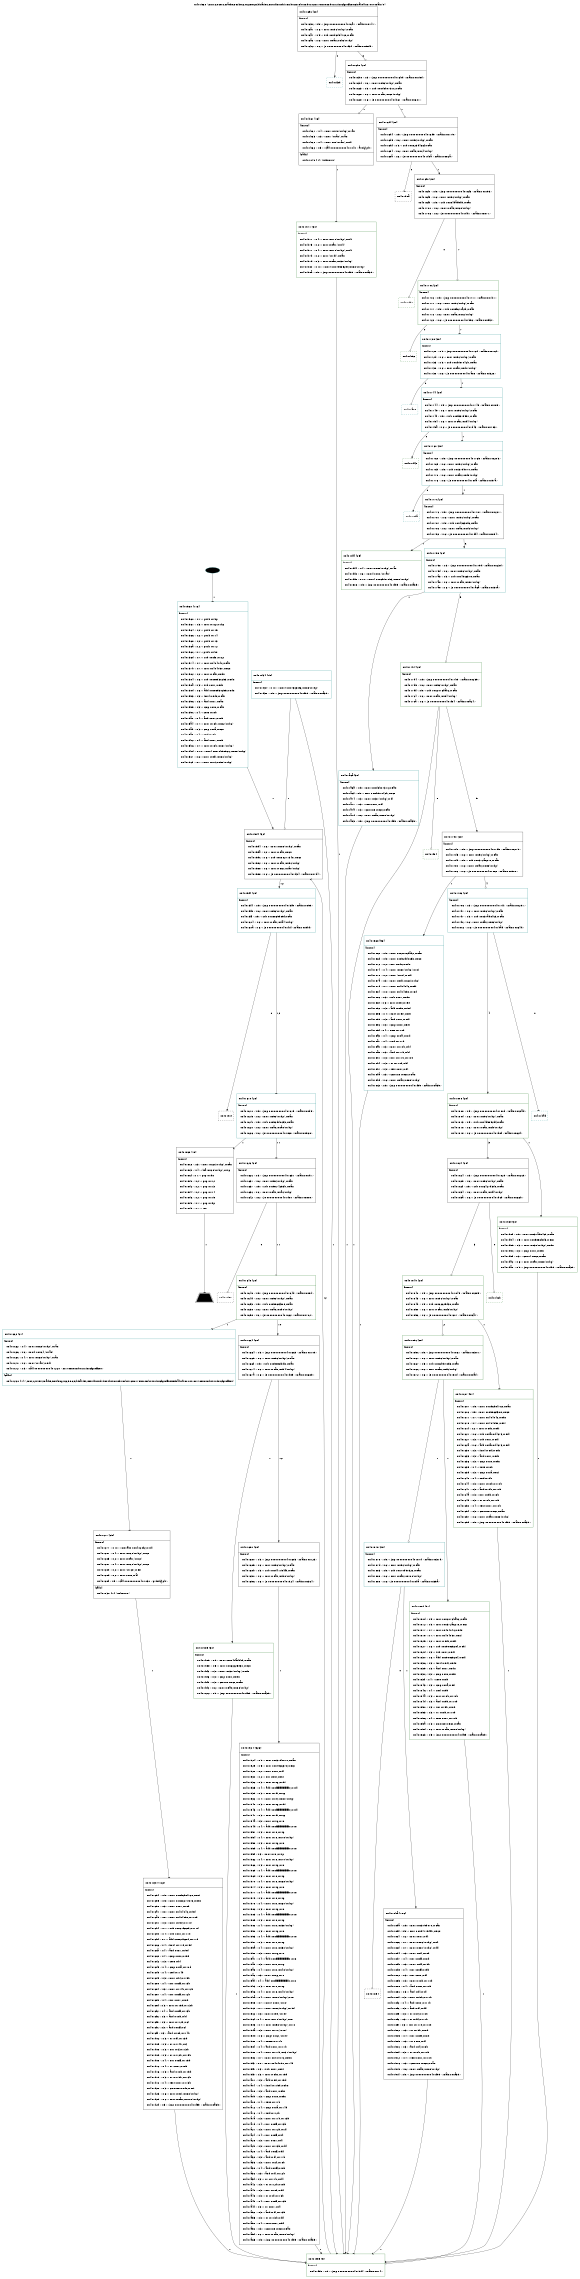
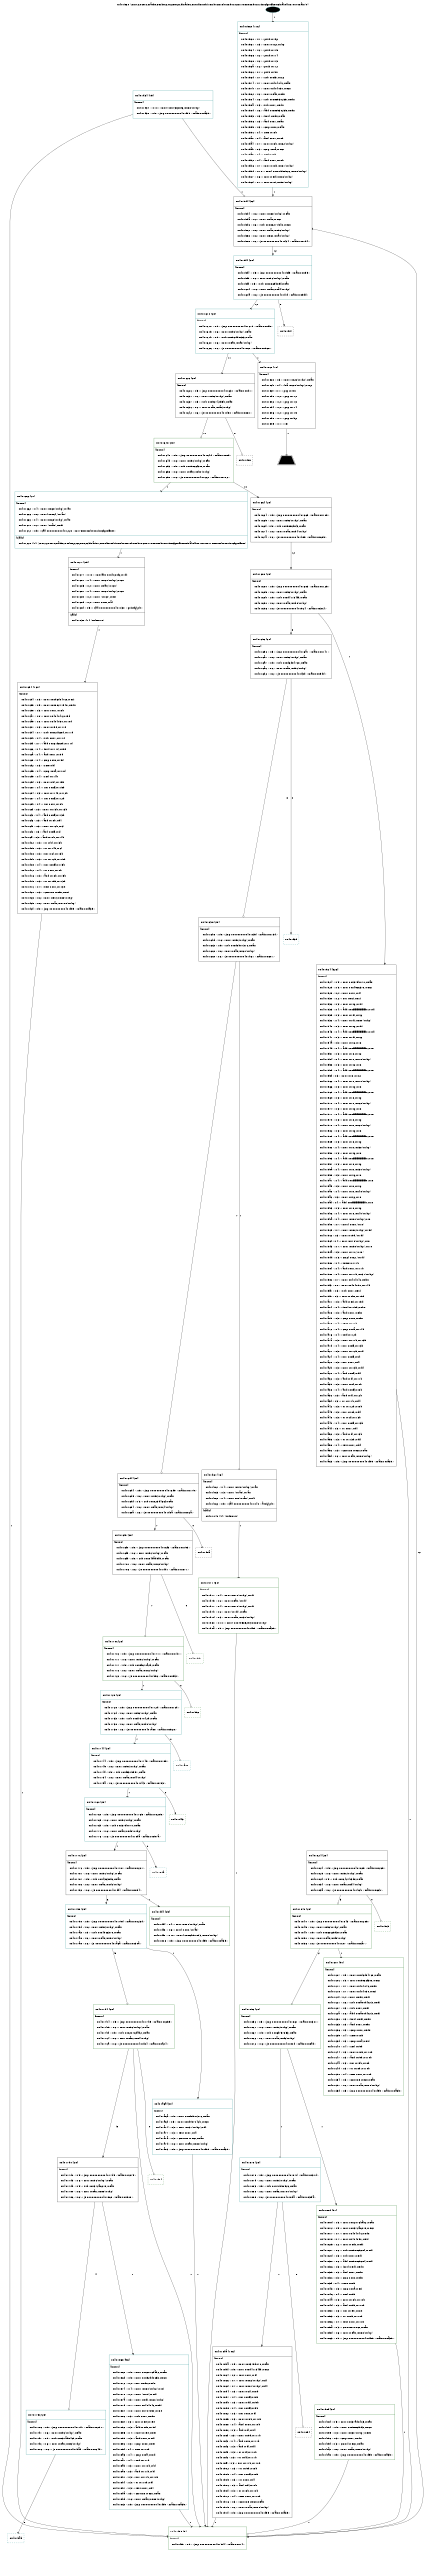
edge "0x401680 [28]" -> "0x40169c [28]": added, label "8"
node "0x401808 [28]": removed
node "0x401be9 [30]": removed
edge "0x401c07 [91]" -> "0x401f99 [5]": removed, label "1"
